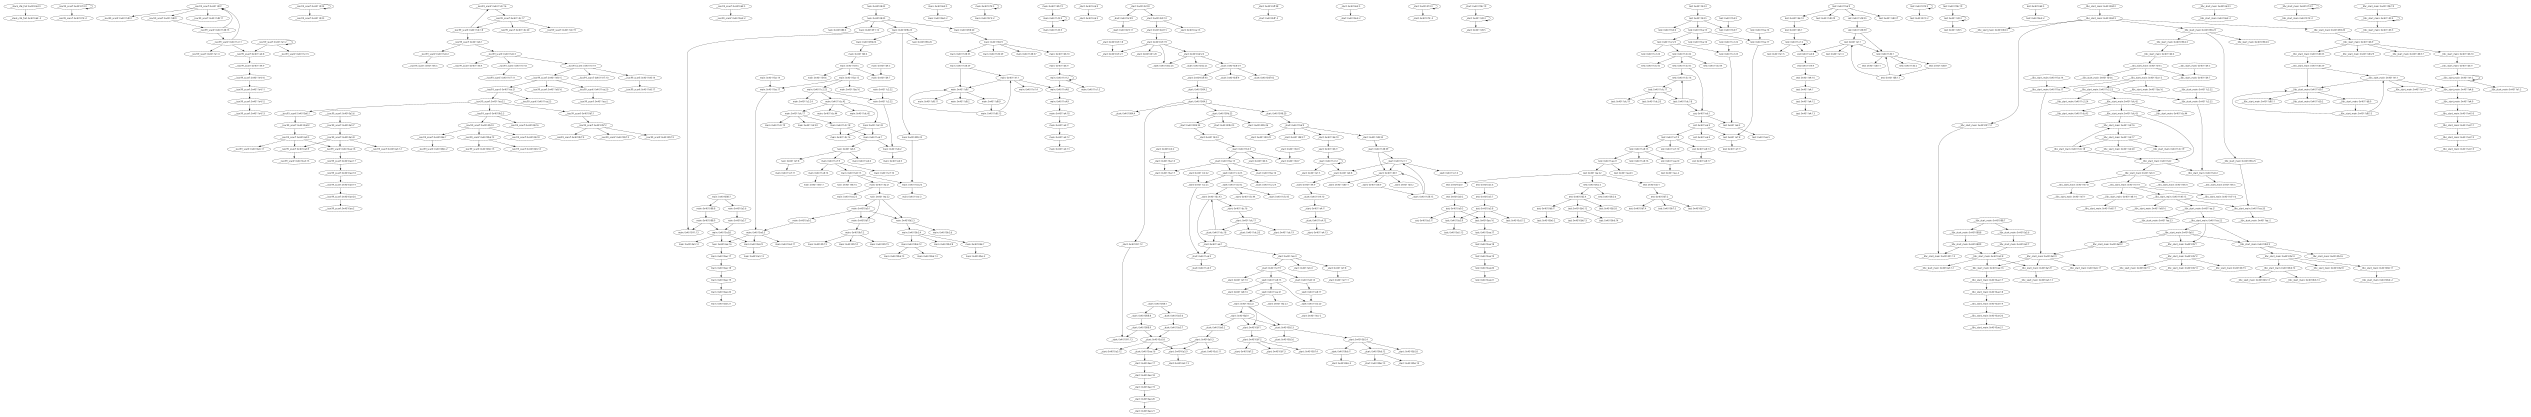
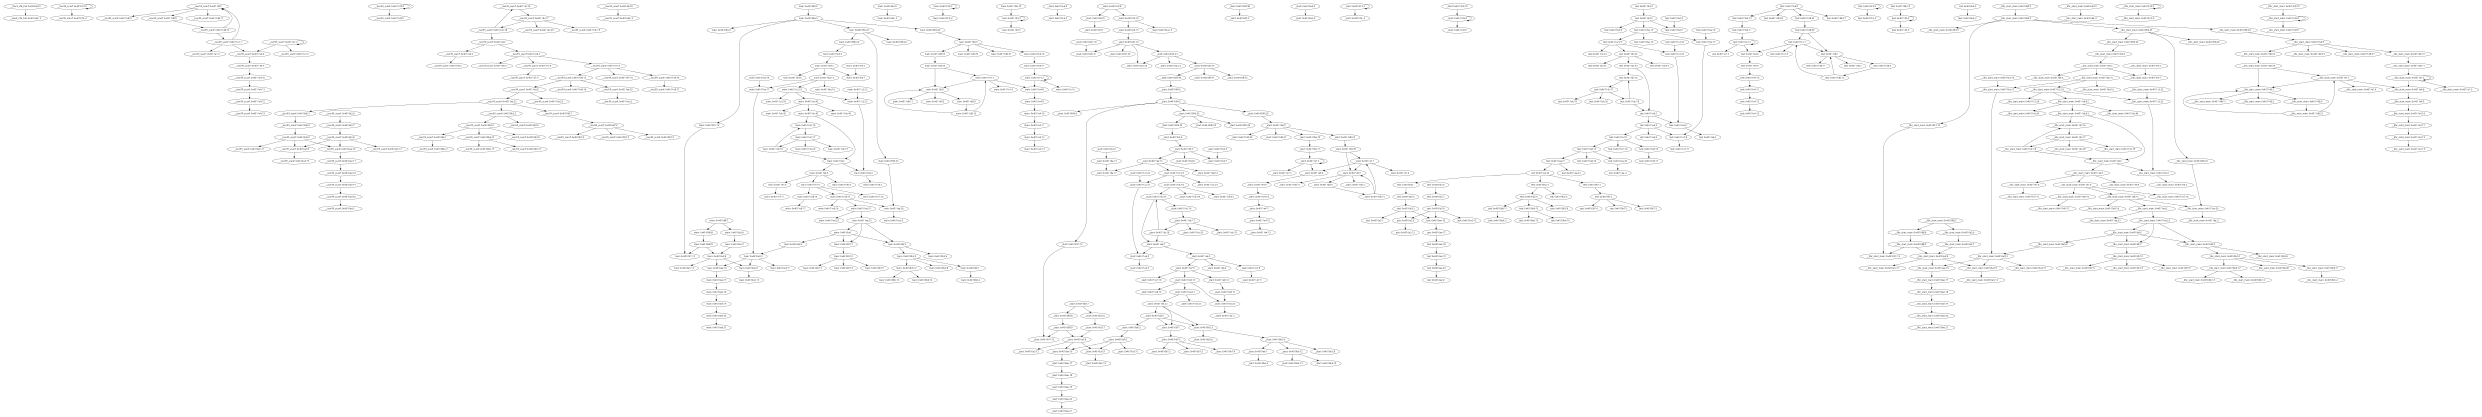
edge "main: 0x4011dc:42" -> "main: 0x4011dc:17": now "main: 0x4011dc:16" -> "main: 0x4011dc:17"
